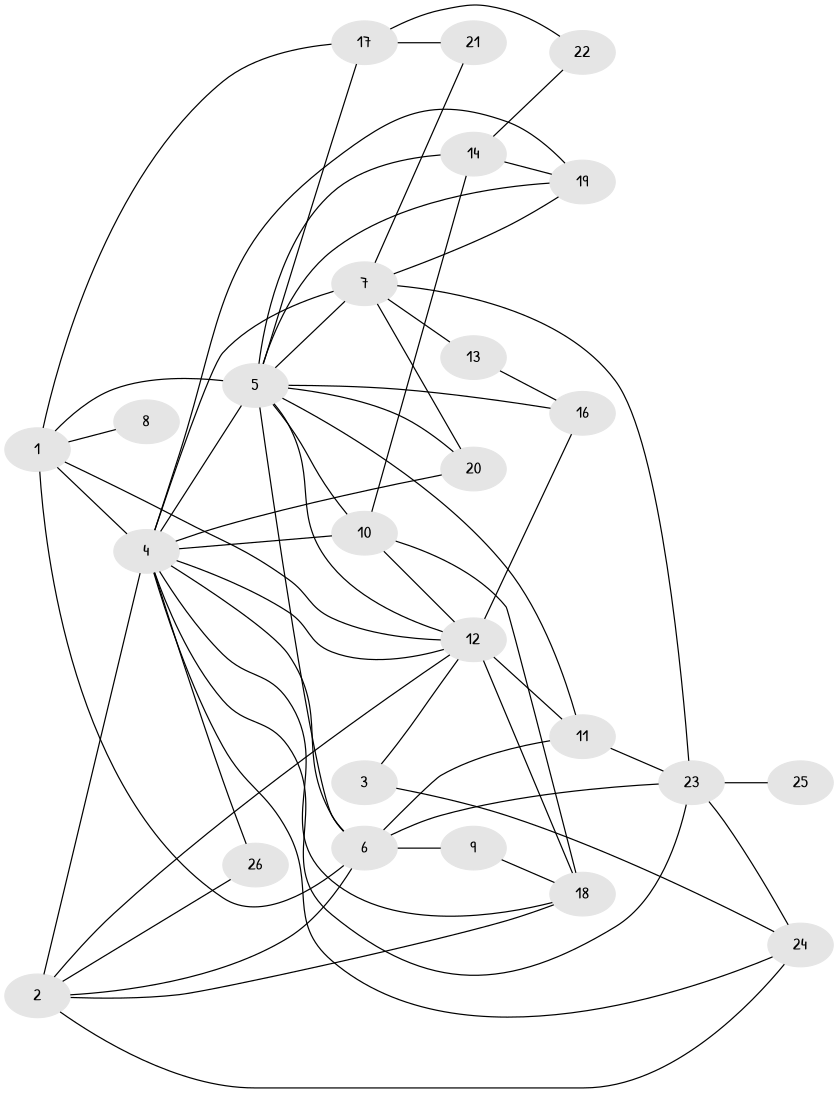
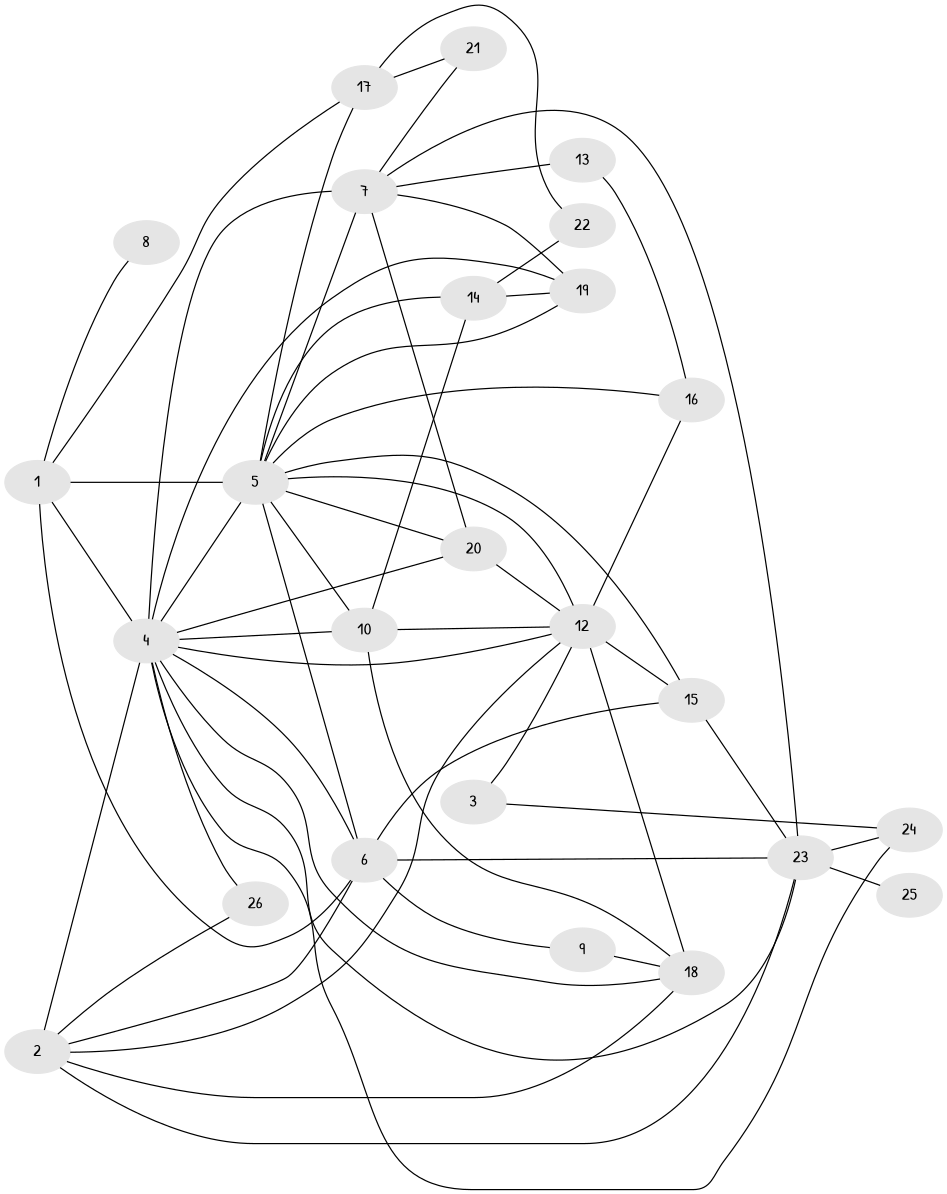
edge "1" -- "12": now "20" -- "12"
node "11": label "11" -> "15"
edge "24" -- "2": now "23" -- "2"
